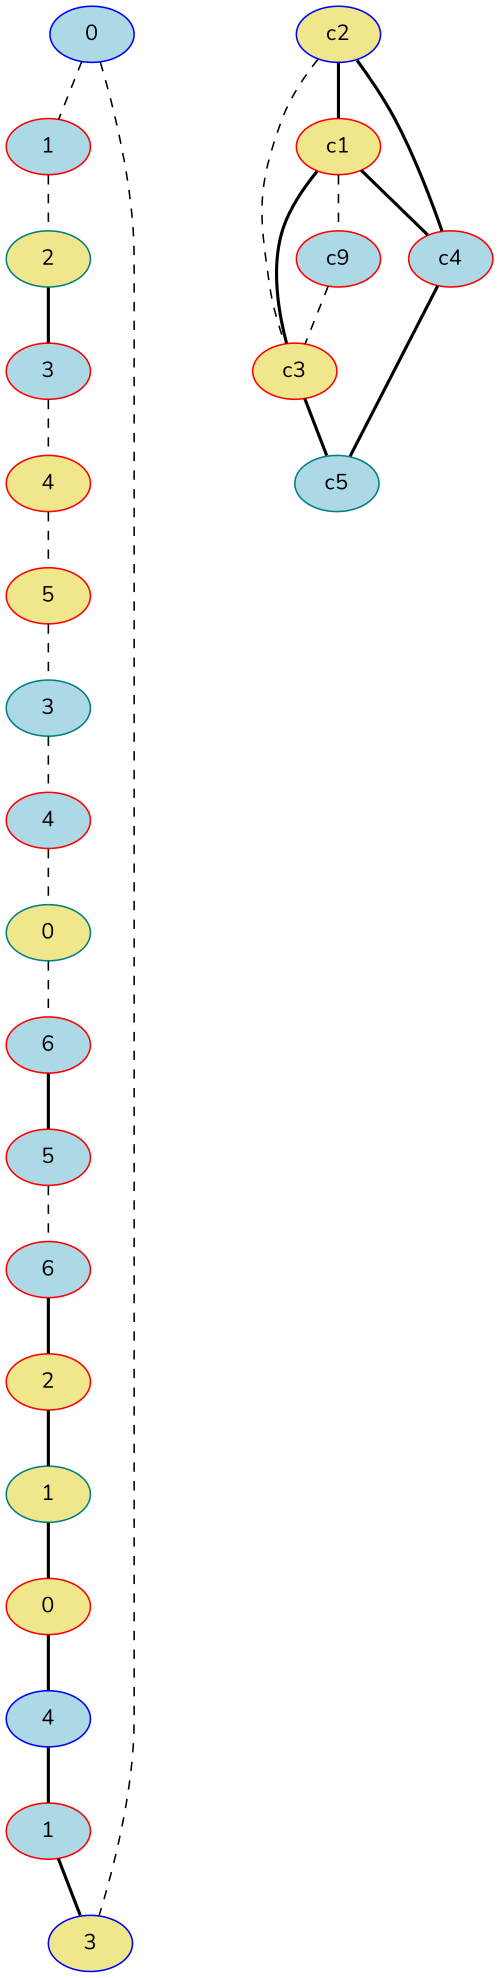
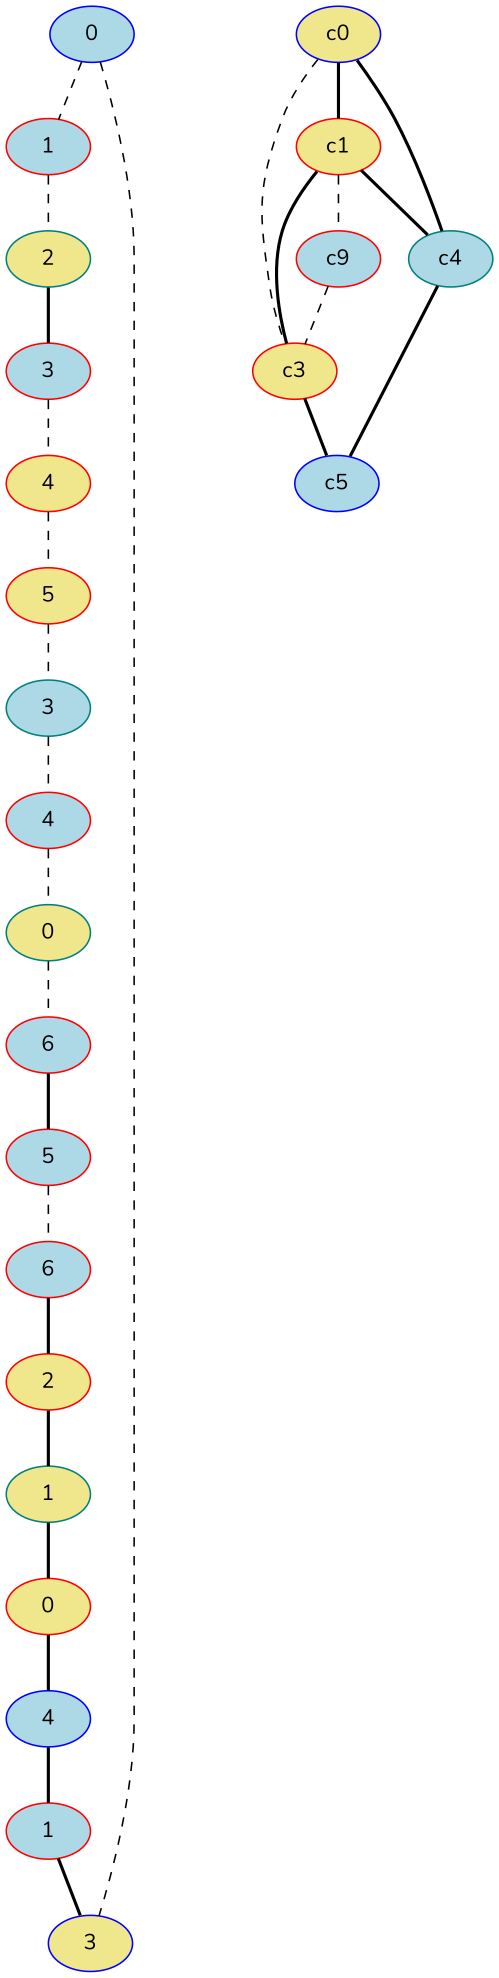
node "c2": label "c2" -> "c0"
node "c4": color red -> teal
node "c5": color teal -> blue
